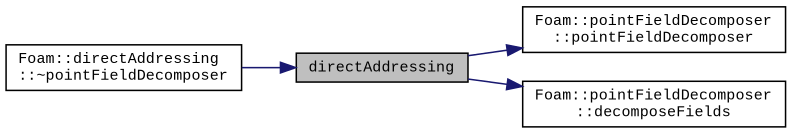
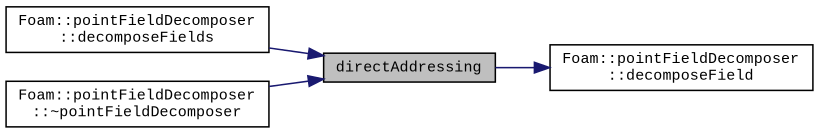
node "Foam::pointFieldDecomposer ::pointFieldDecomposer": label "Foam::pointFieldDecomposer ::pointFieldDecomposer" -> "Foam::pointFieldDecomposer ::decomposeField"
node "Foam::directAddressing ::~pointFieldDecomposer": label "Foam::directAddressing ::~pointFieldDecomposer" -> "Foam::pointFieldDecomposer ::~pointFieldDecomposer"
edge "directAddressing" -> "Foam::pointFieldDecomposer ::decomposeFields": reversed
